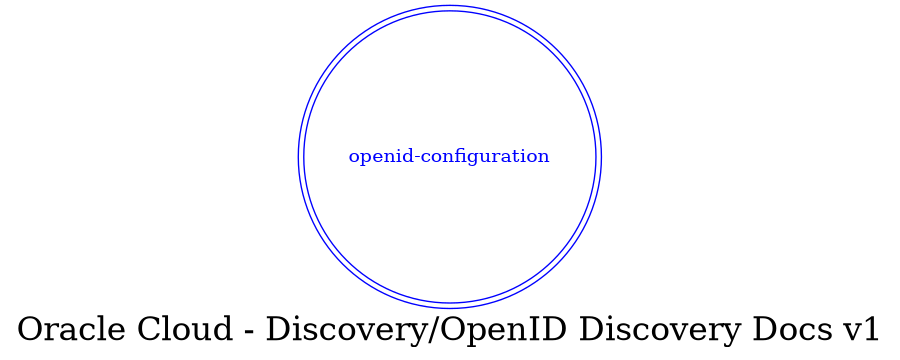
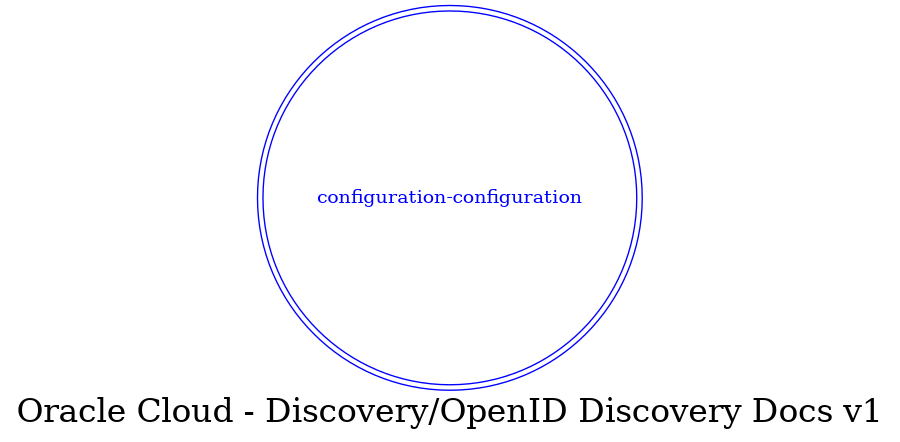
node "openid-configuration": label "openid-configuration" -> "configuration-configuration"
